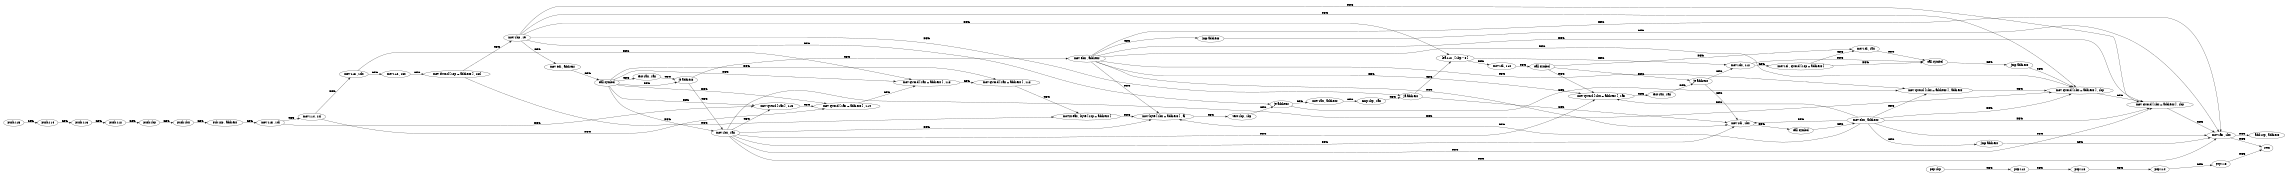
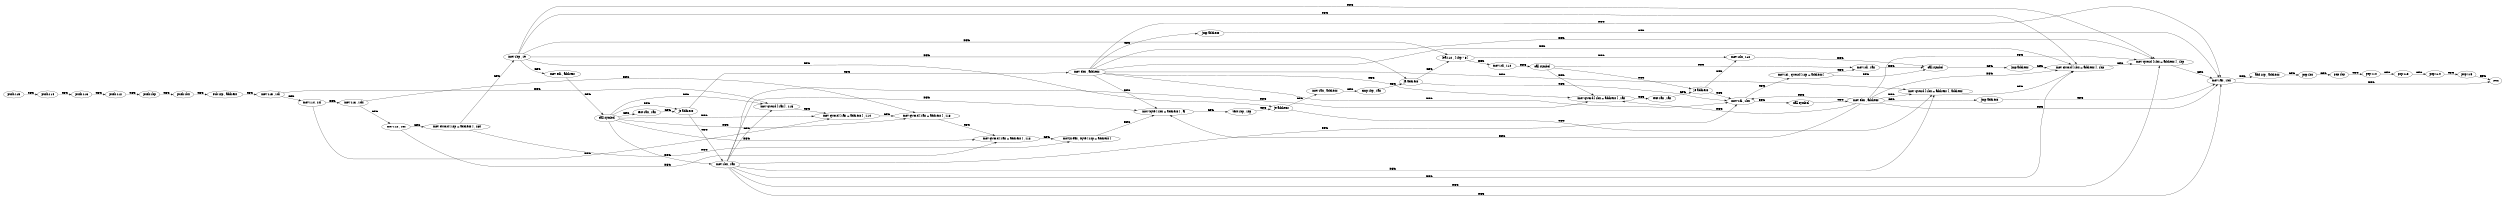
edge "mov rdx , r12" -> "mov rsi , qword [ rsp + address ]": now "mov rdi , rbx" -> "mov rsi , qword [ rsp + address ]"
node "pop rbx": added
edge "mov r12 , rcx" -> "mov qword [ rax + address ] , r12": added, label "DFG"
edge "mov rbx , rax" -> "mov qword [ rbx + address ] , address": added, label "DFG"
